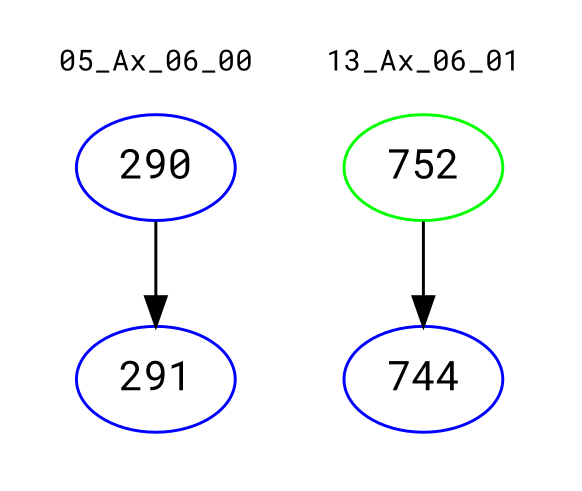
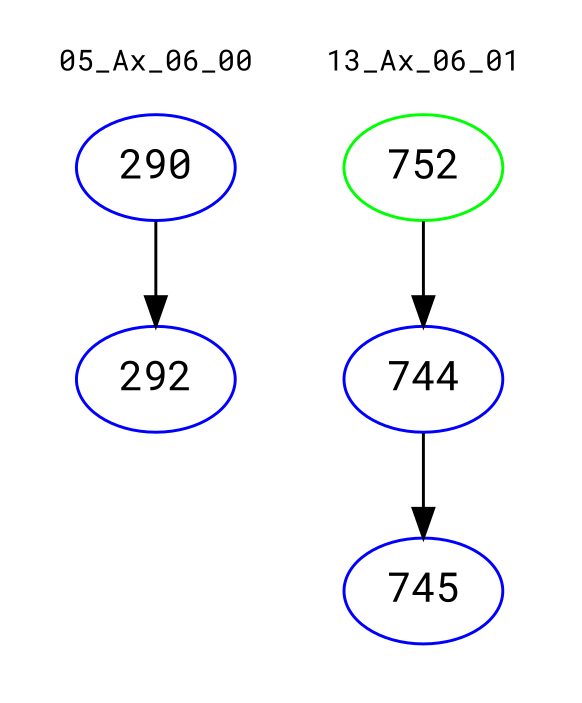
node "291": label "291" -> "292"
node "745": added
